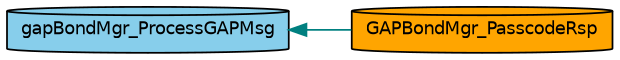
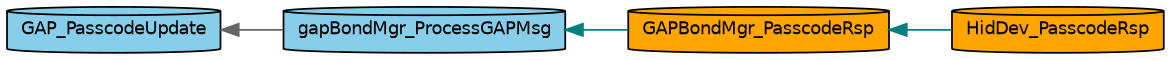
node "GAP_PasscodeUpdate": added
node "HidDev_PasscodeRsp": added
